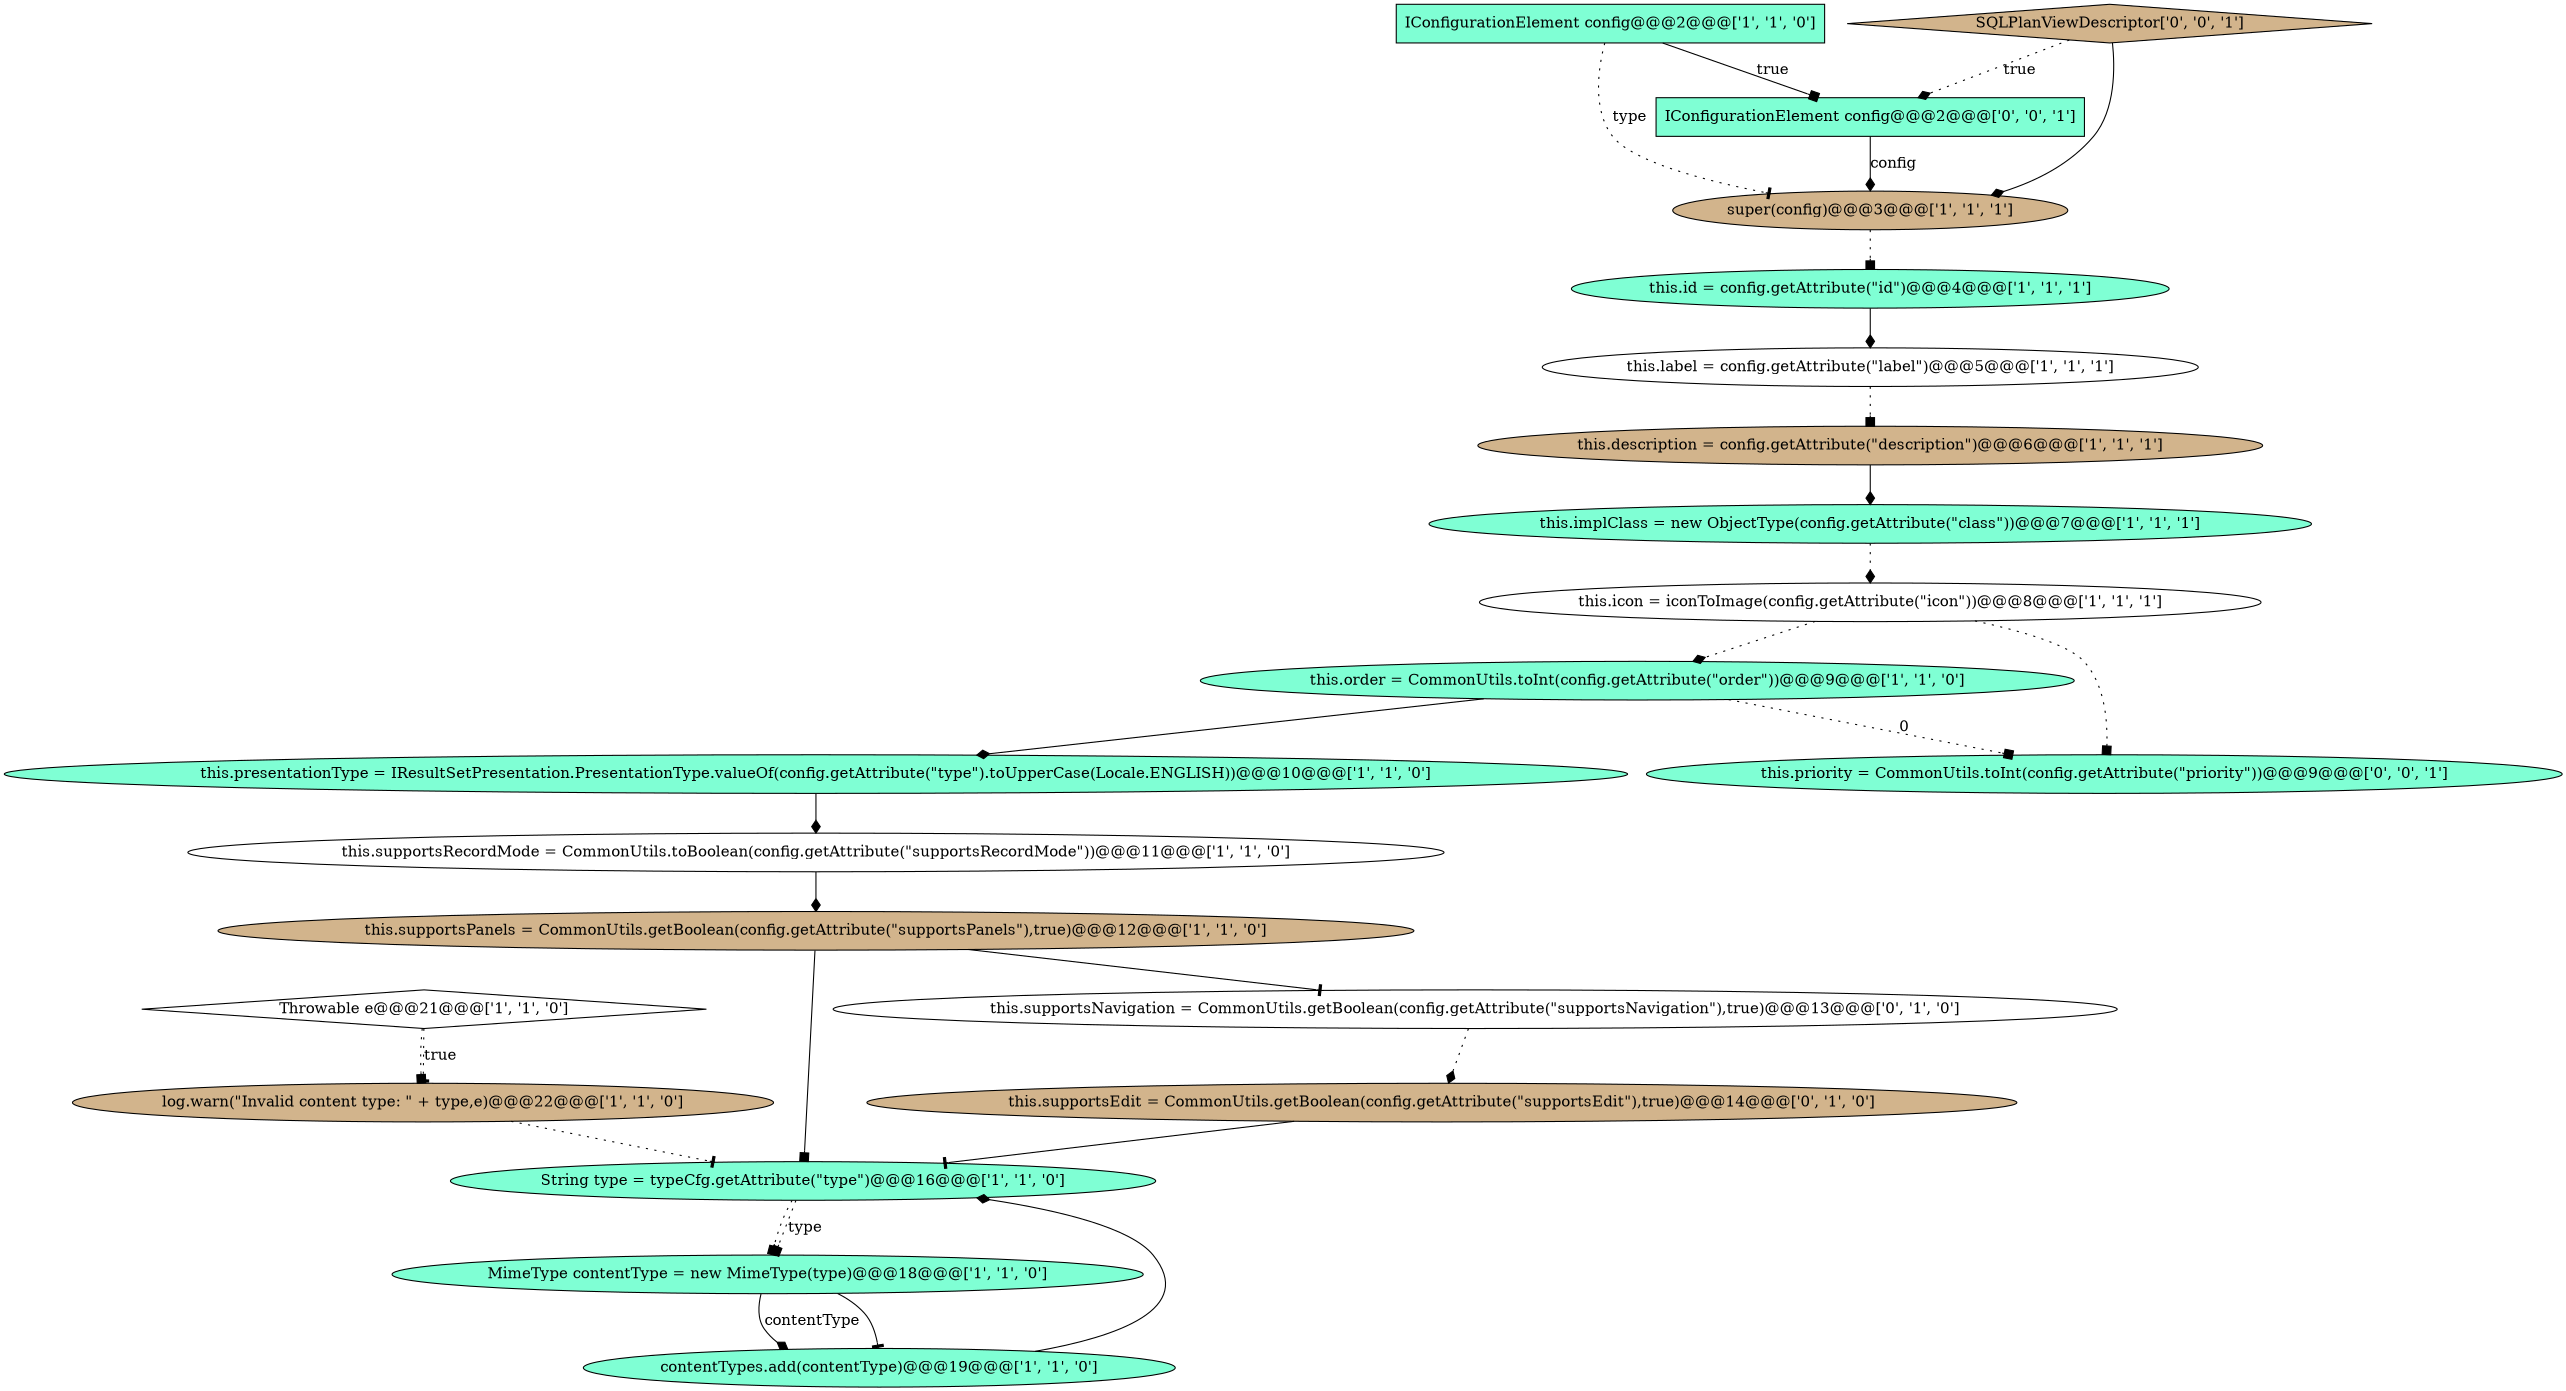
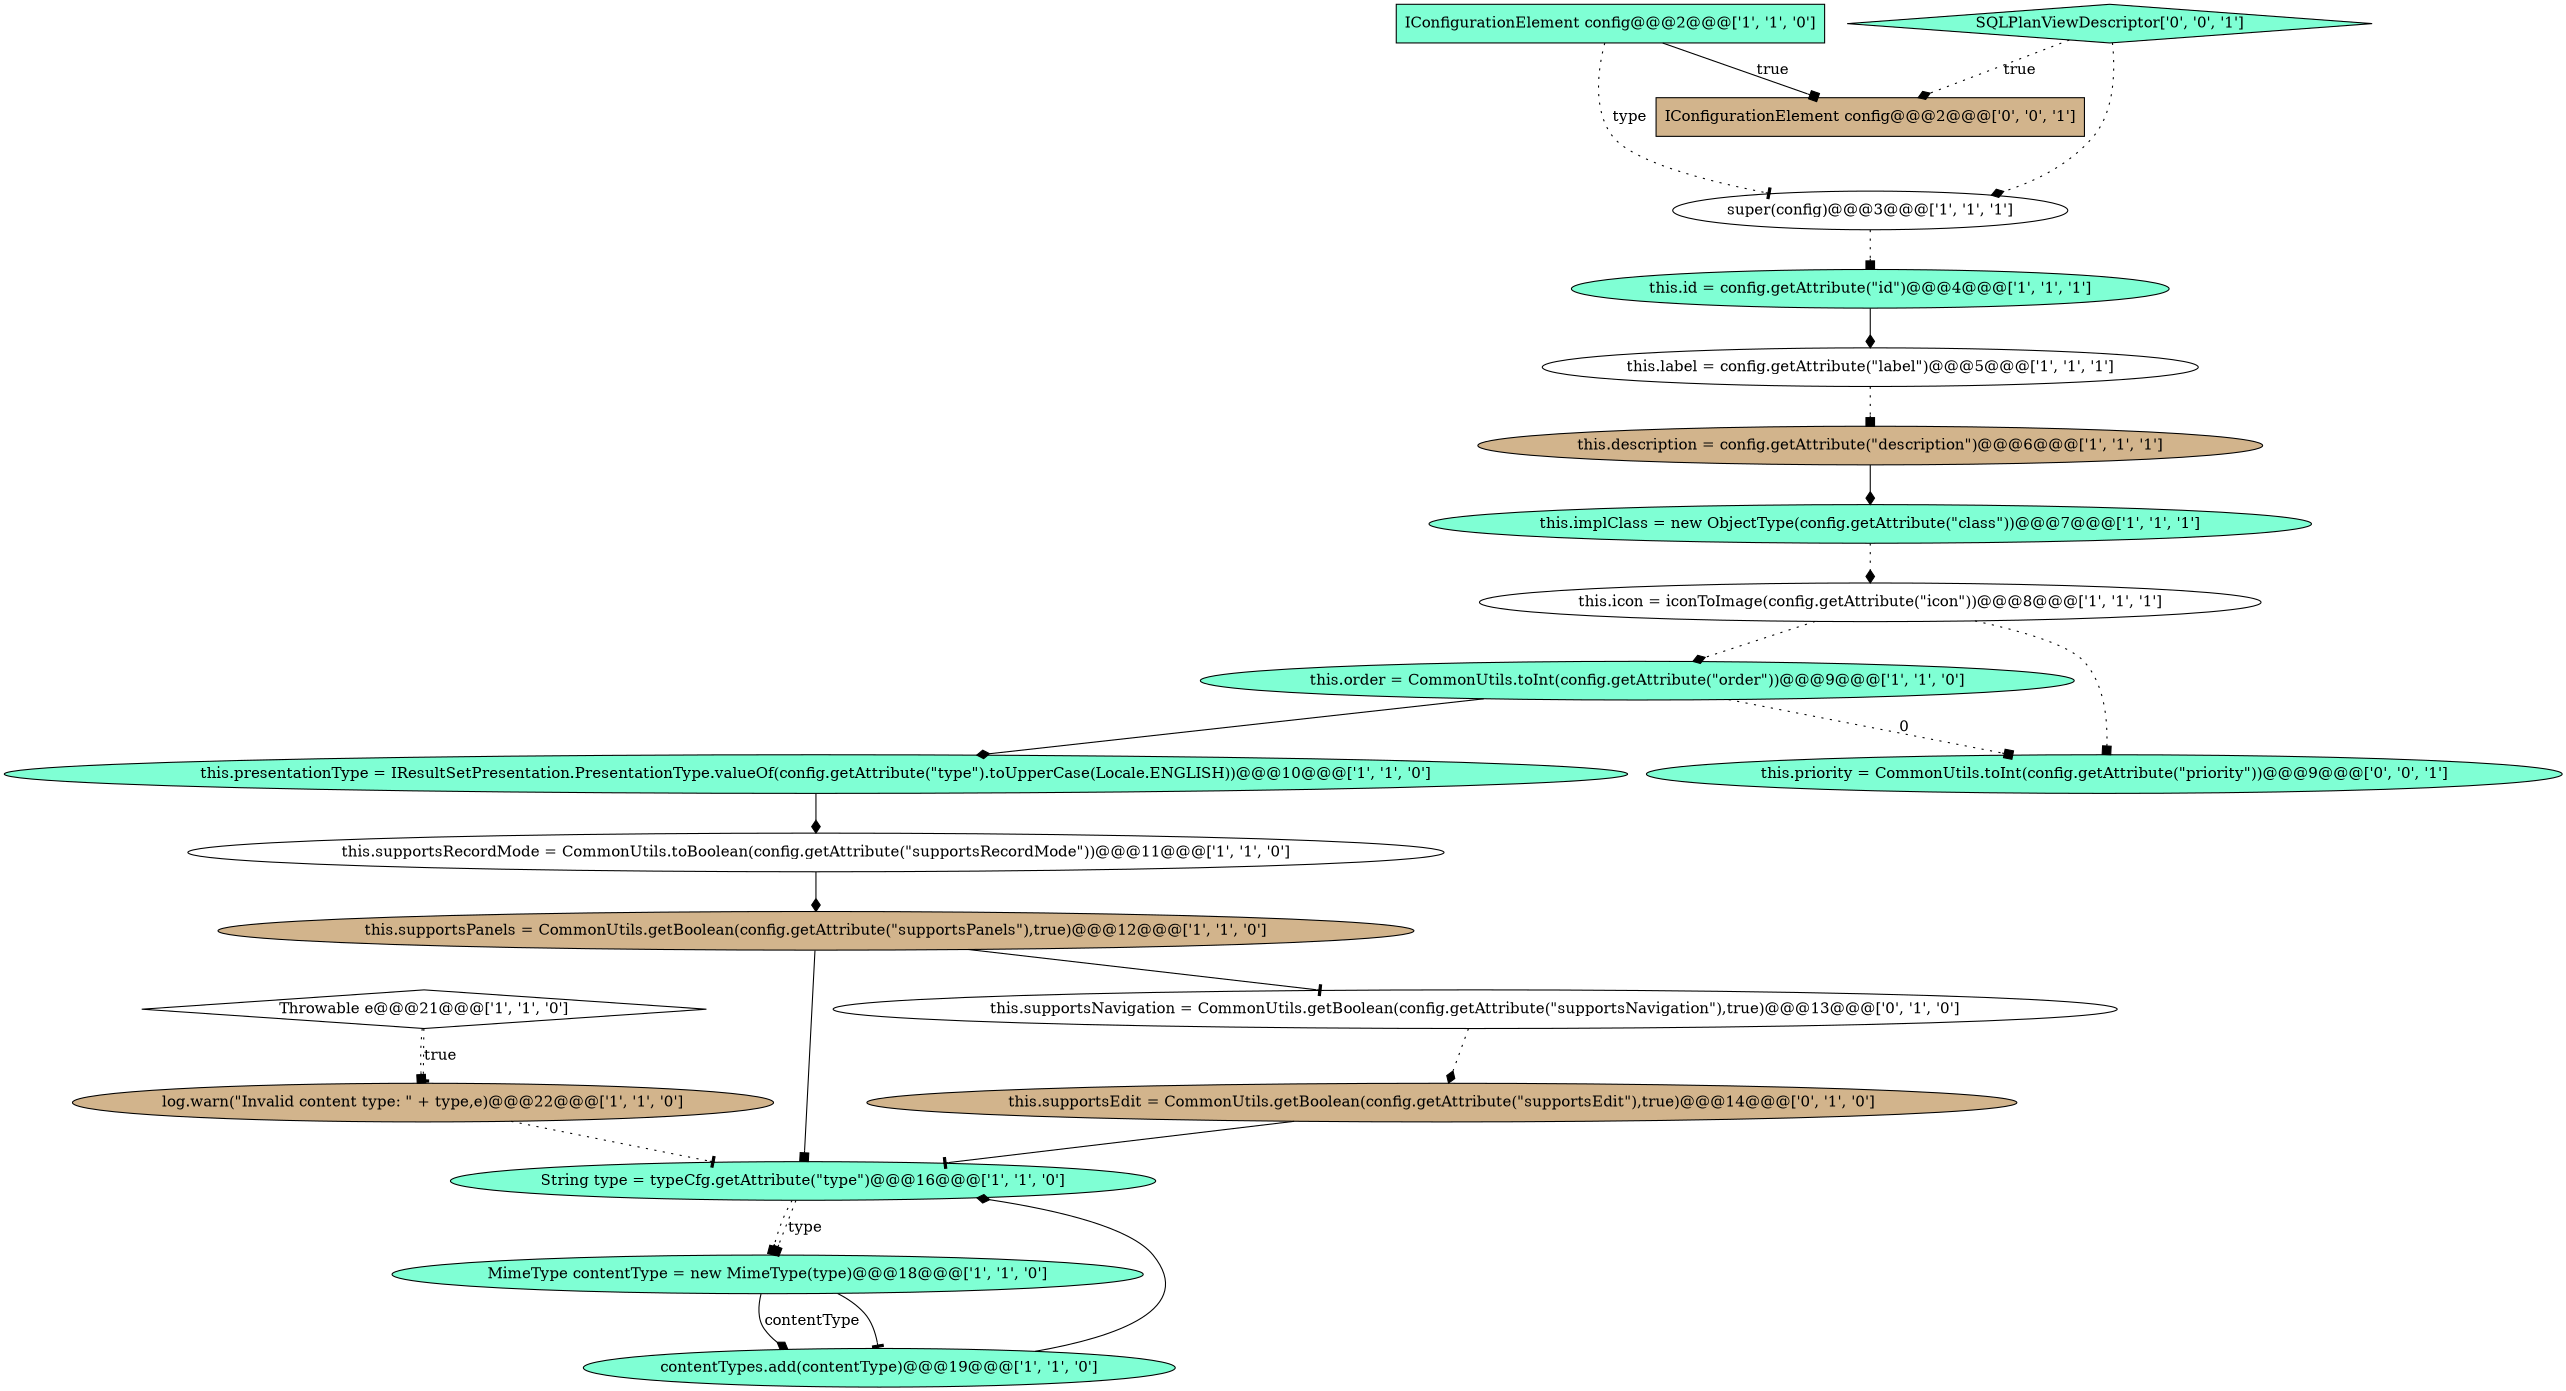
node "SQLPlanViewDescriptor['0', '0', '1']": fillcolor tan -> aquamarine
node "IConfigurationElement config@@@2@@@['0', '0', '1']": fillcolor aquamarine -> tan
edge "SQLPlanViewDescriptor['0', '0', '1']" -> "super(config)@@@3@@@['1', '1', '1']": style solid -> dotted
edge "IConfigurationElement config@@@2@@@['0', '0', '1']" -> "super(config)@@@3@@@['1', '1', '1']": removed, label "config"
node "super(config)@@@3@@@['1', '1', '1']": fillcolor tan -> white
